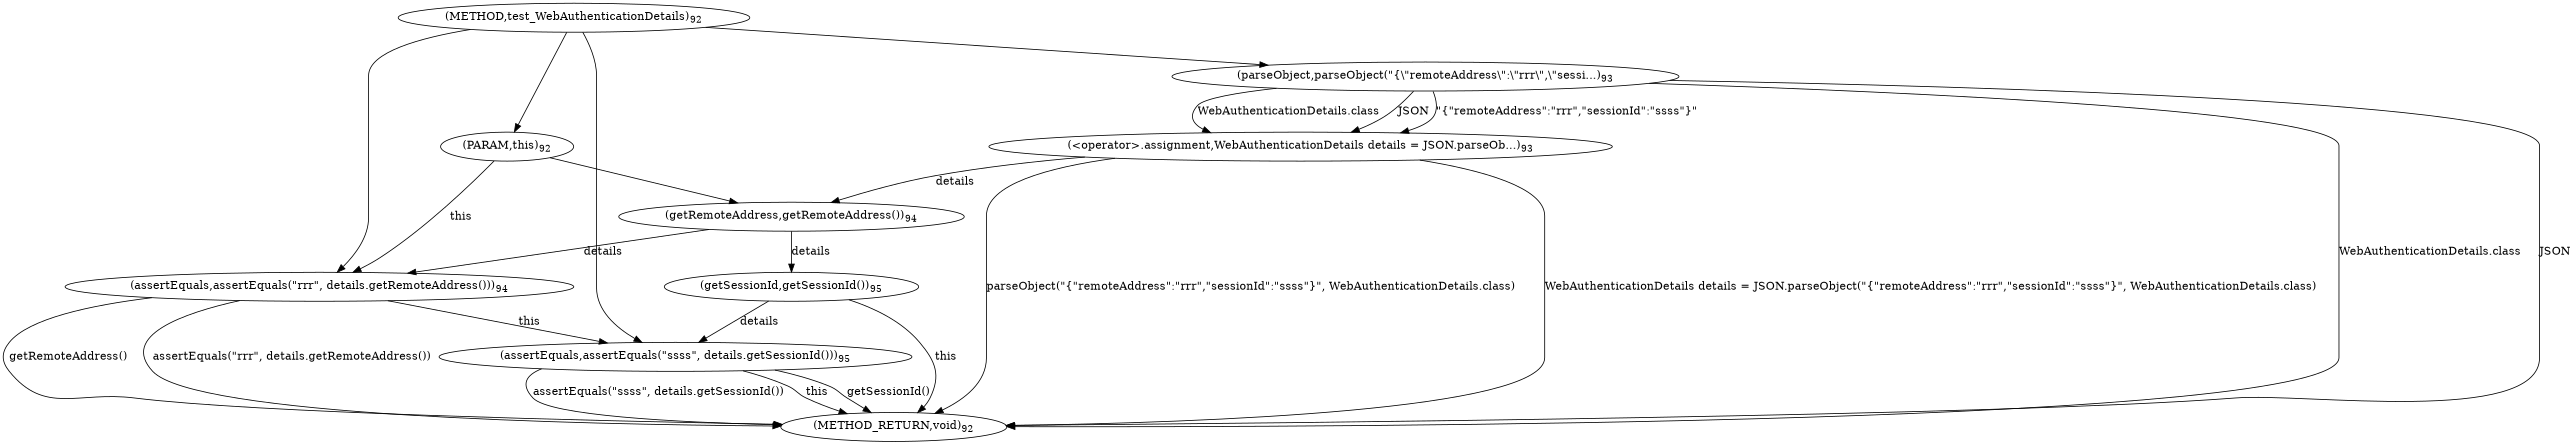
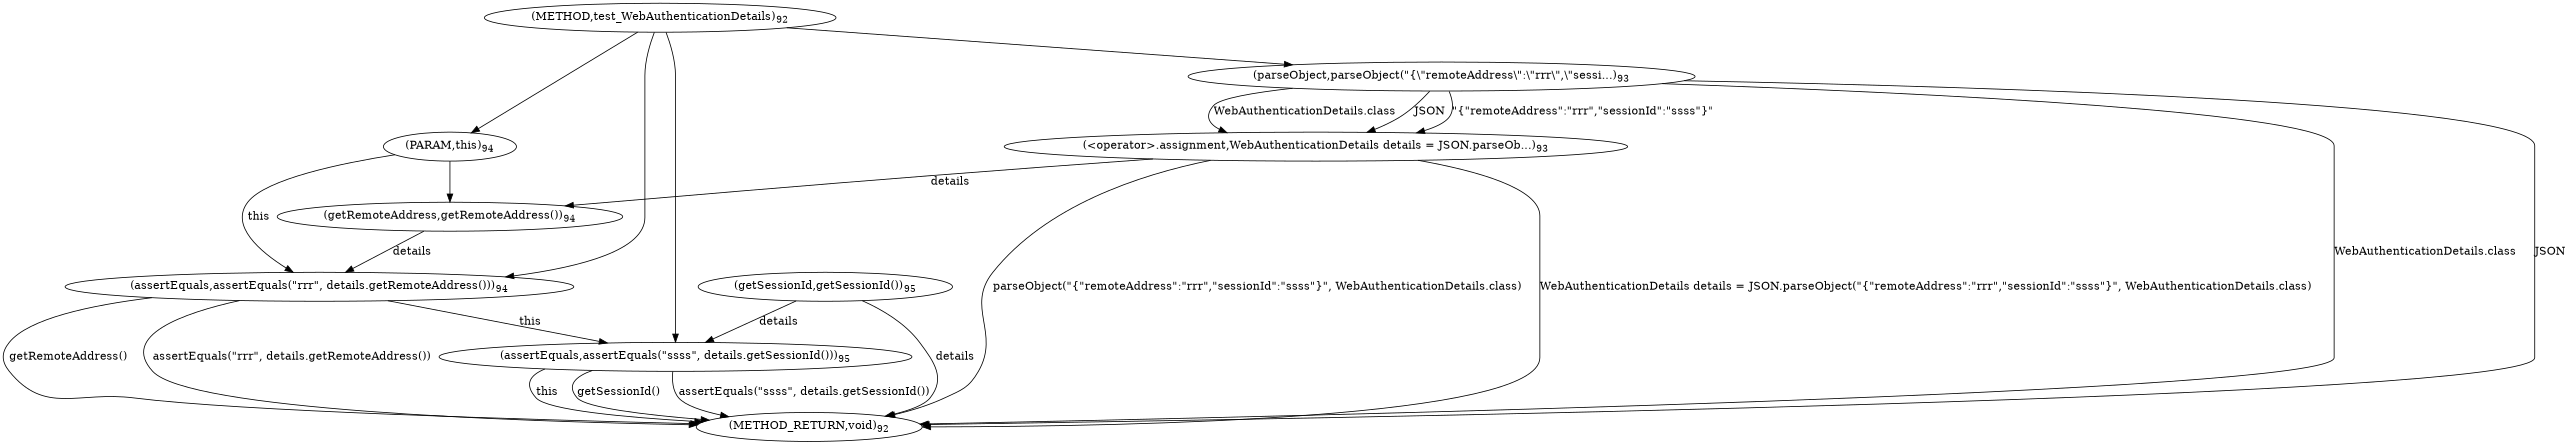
node "(PARAM,this)": text "92" -> "94"
edge "(getRemoteAddress,getRemoteAddress())" -> "(getSessionId,getSessionId())": removed, label "details"
edge "(getSessionId,getSessionId())" -> "(METHOD_RETURN,void)": label "this" -> "details"
